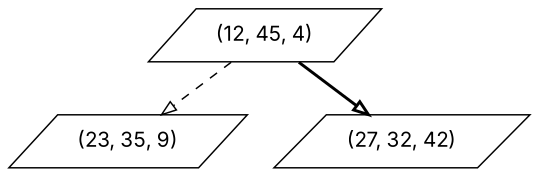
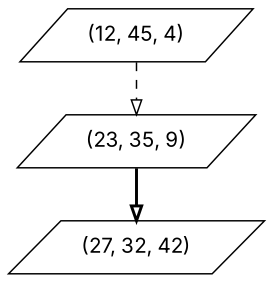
edge "(12, 45, 4)" -> "(27, 32, 42)": now "(23, 35, 9)" -> "(27, 32, 42)"
